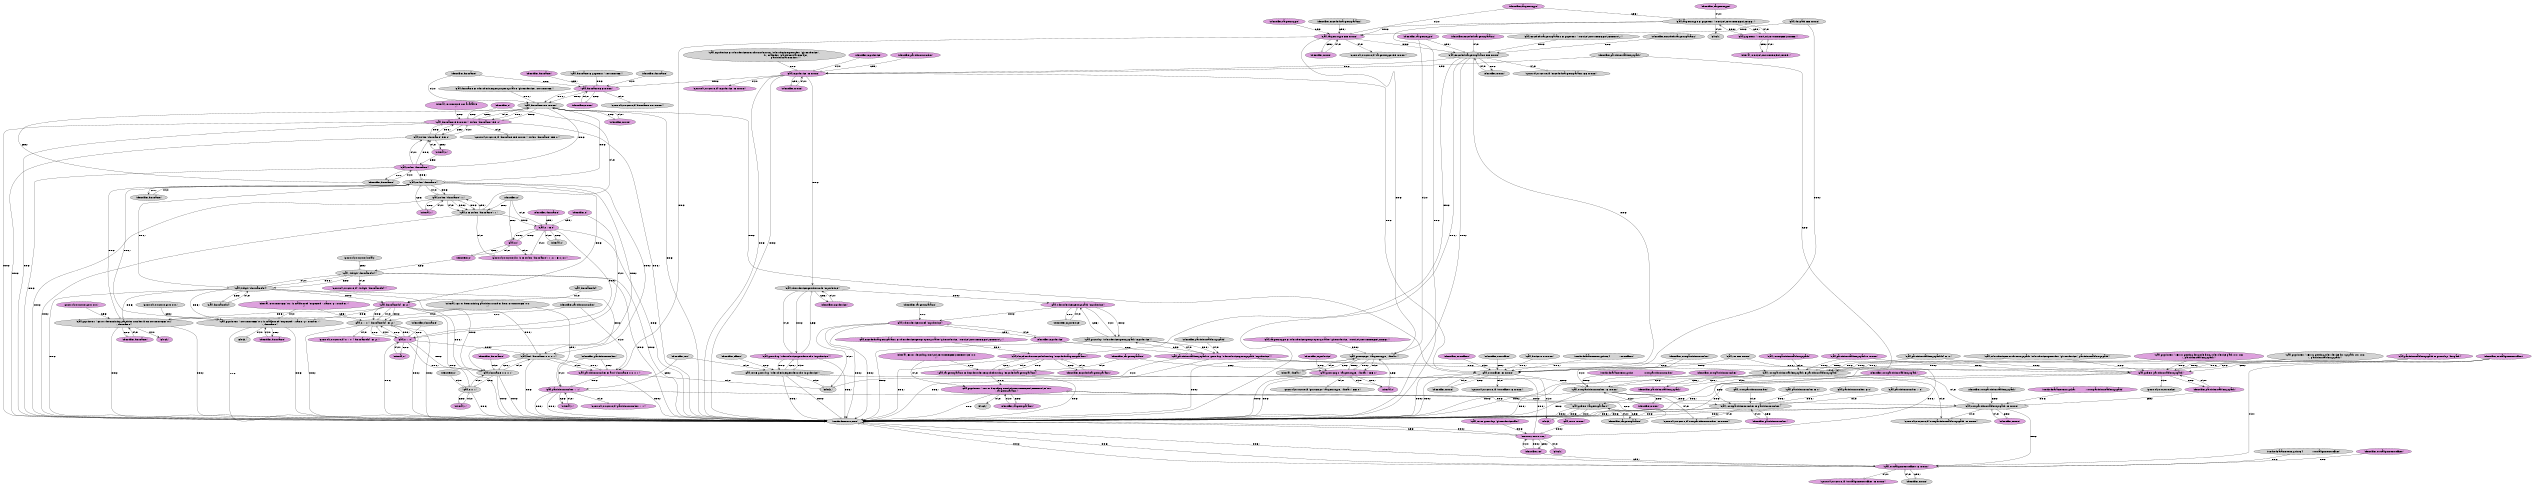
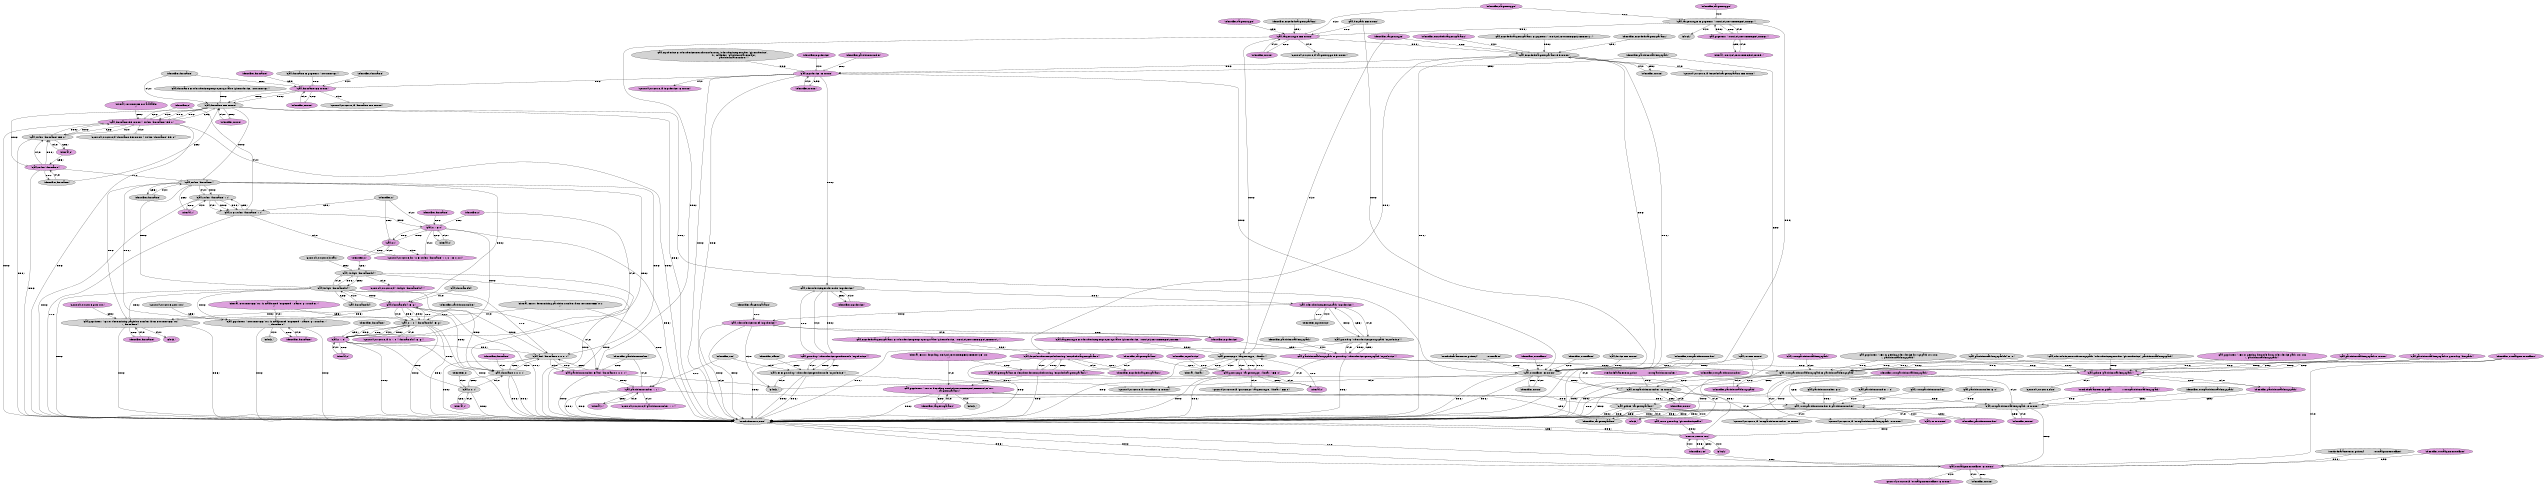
edge "(Call,n < 0 || dm_name[n] != 'p')" -> "(Call,dm_name[n] != 'p')": added, label "CFG:"
edge "(Call,partition_number = atoi (dm_name + n + 1))" -> "(Call,atoi (dm_name + n + 1))": added, label "CFG:"
edge "(Call,ret = g_strdup (udev_device_get_devnode (mp_device)))" -> "(Return,return ret;)": now "(Call,ret = g_strdup (udev_device_get_devnode (mp_device)))" -> "(ControlStructure,if (out_offset != NULL))"
